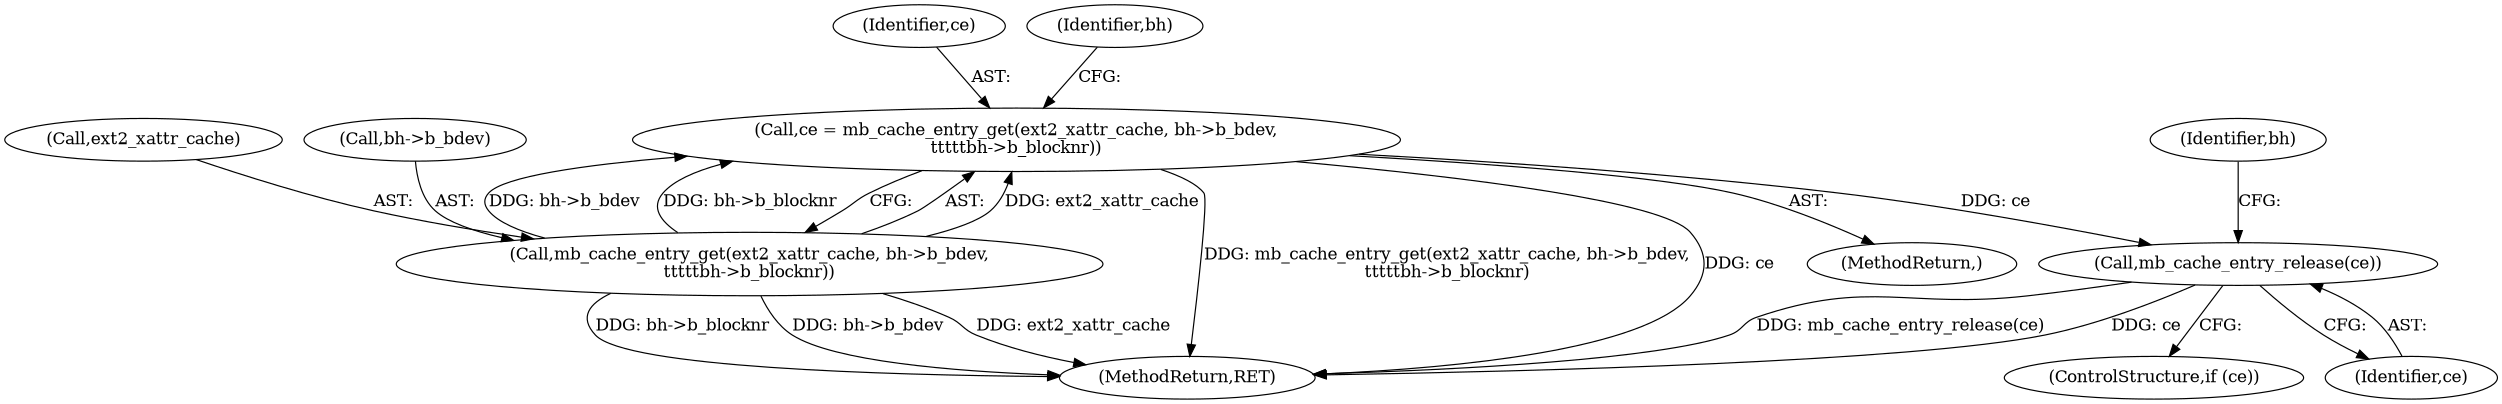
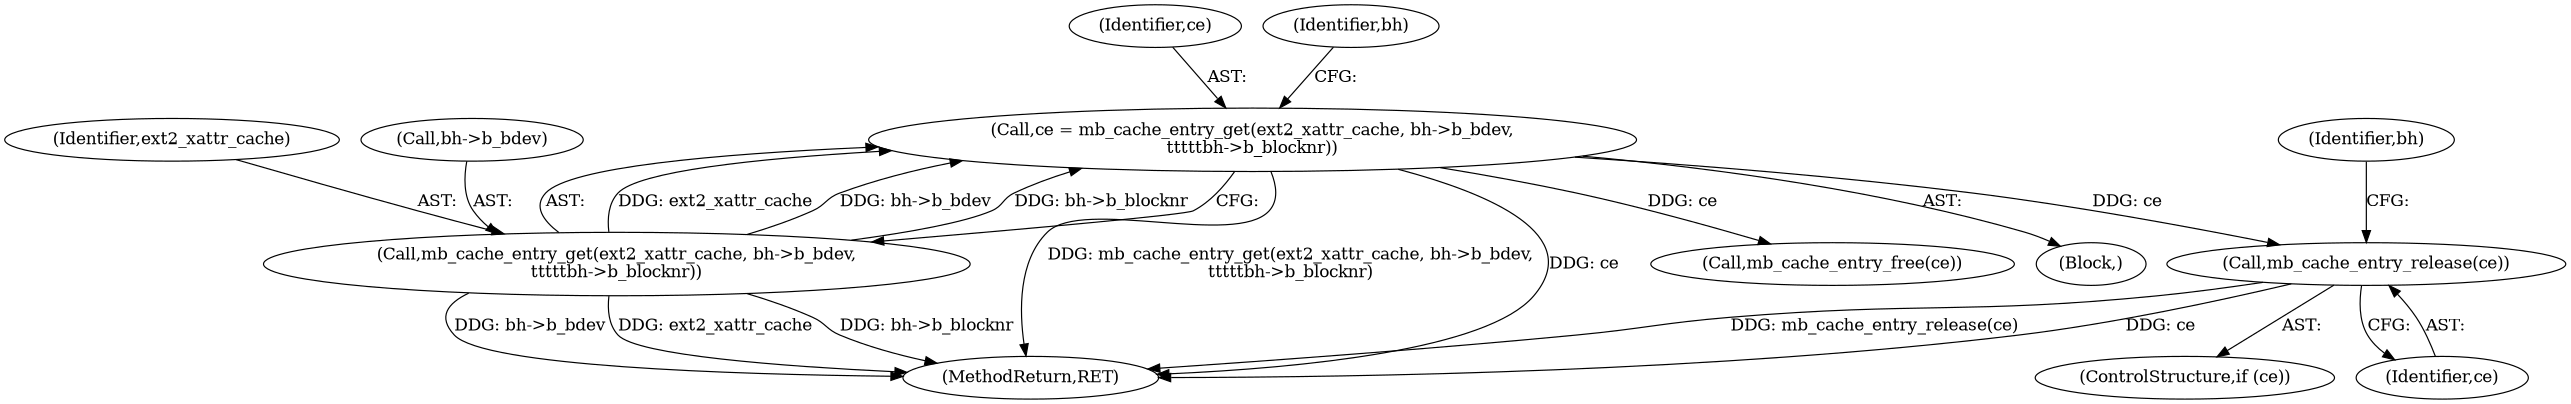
node "(Call,ext2_xattr_cache)": label "(Call,ext2_xattr_cache)" -> "(Identifier,ext2_xattr_cache)"
node "(Call,mb_cache_entry_free(ce))": added
node "(MethodReturn,)": label "(MethodReturn,)" -> "(Block,)"
edge "(Call,mb_cache_entry_release(ce))" -> "(ControlStructure,if (ce))": label "CFG: " -> "AST: "
